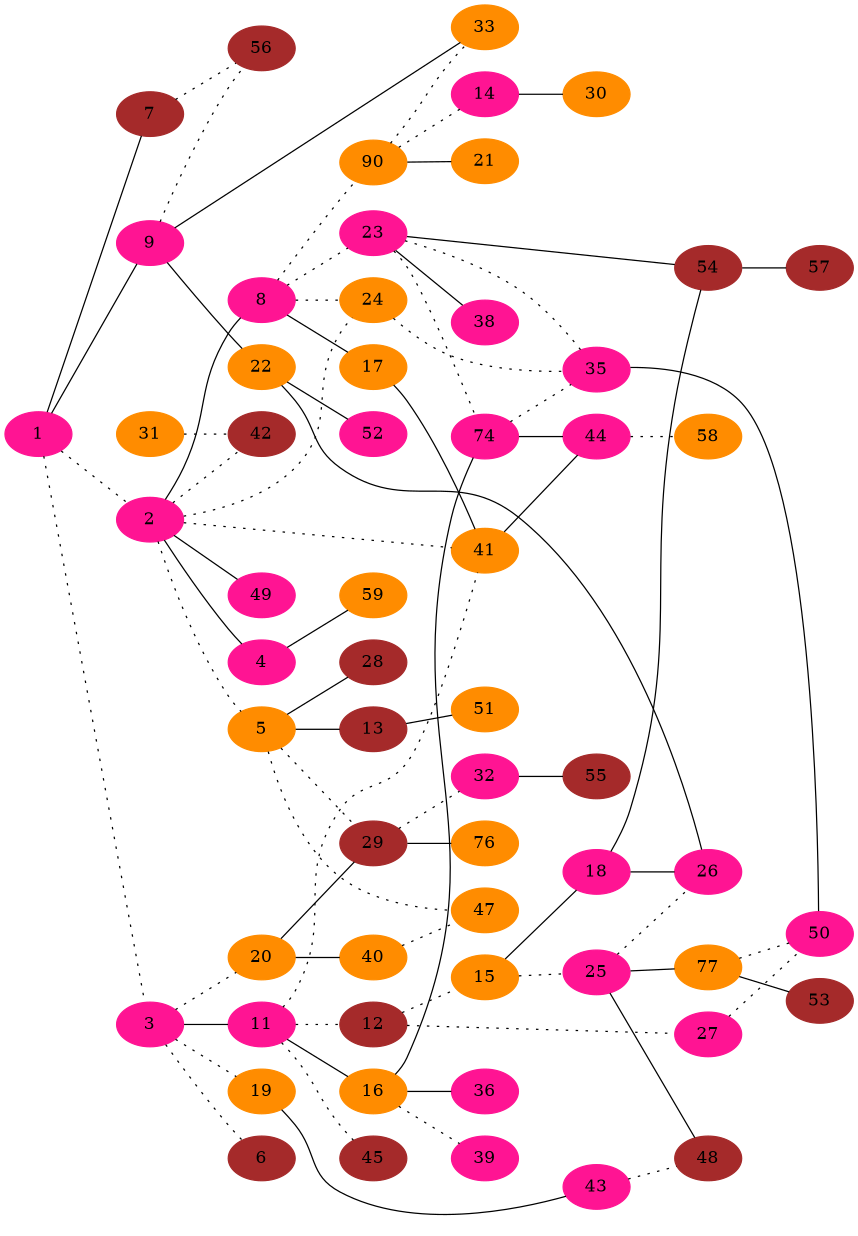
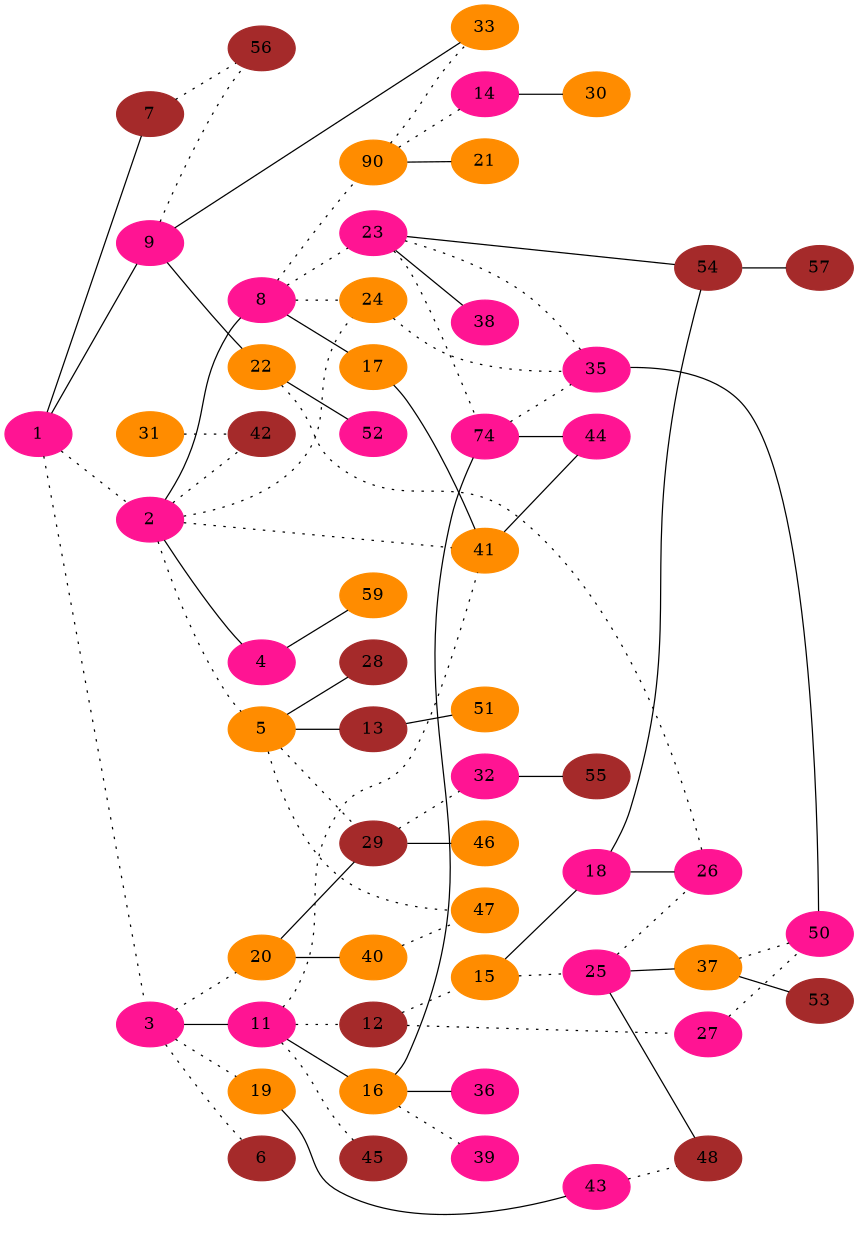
node "58": removed
edge "22" -- "26": style solid -> dotted
node "49": removed
node "76": label "76" -> "46"
node "77": label "77" -> "37"
